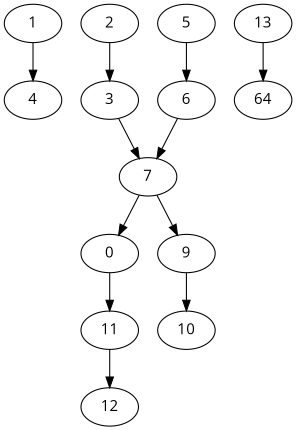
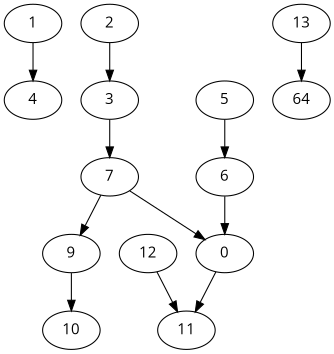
edge "6" -> "7": now "6" -> "0"
edge "11" -> "12": reversed
